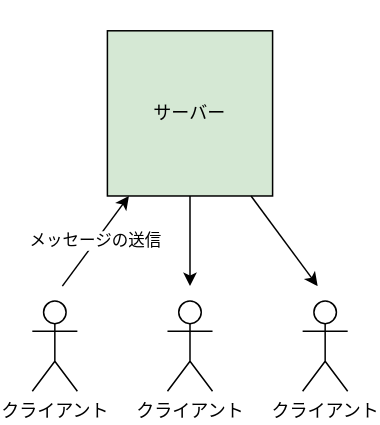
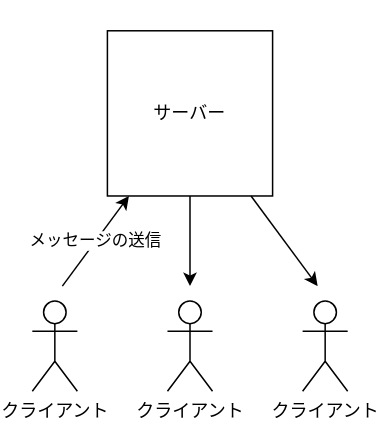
node "サーバー": fillcolor #d5e8d4 -> #ffffff
